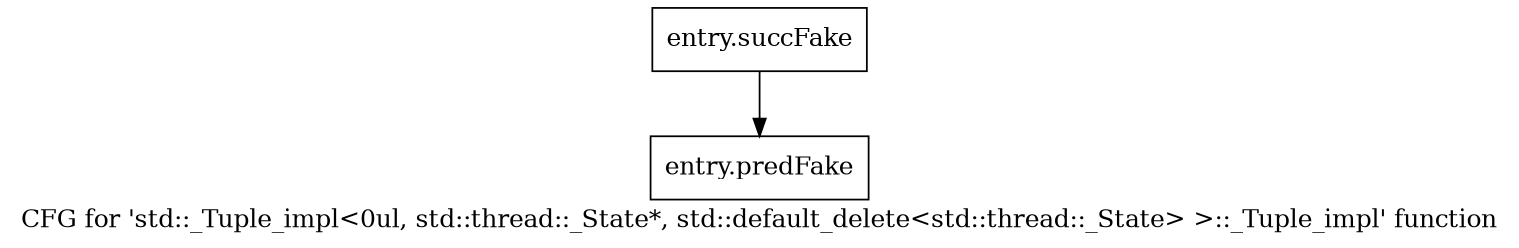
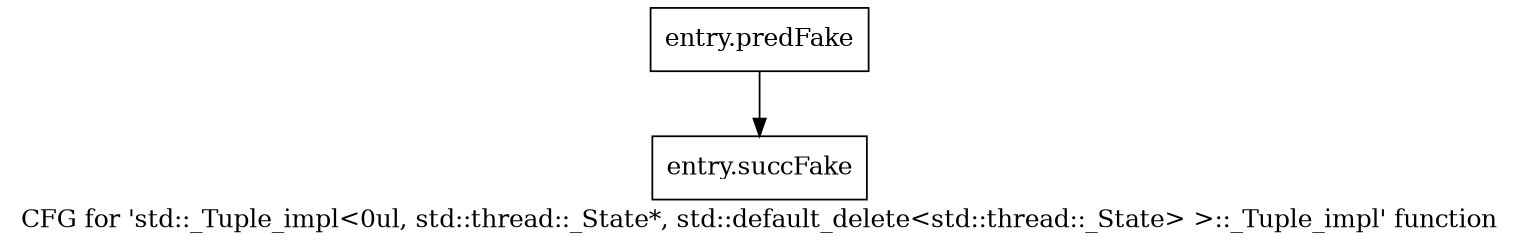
edge "entry.succFake" -> "entry.predFake": reversed
